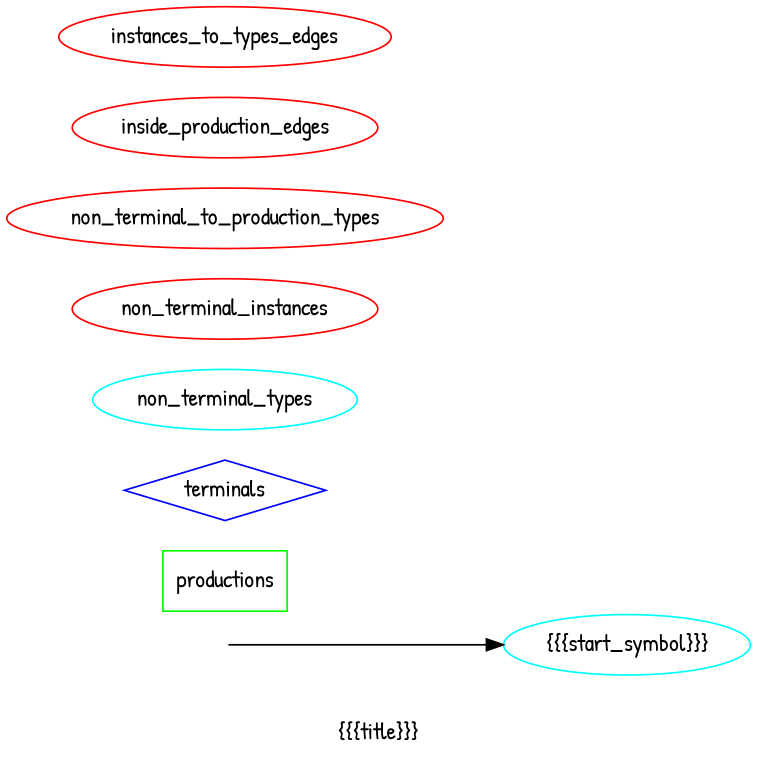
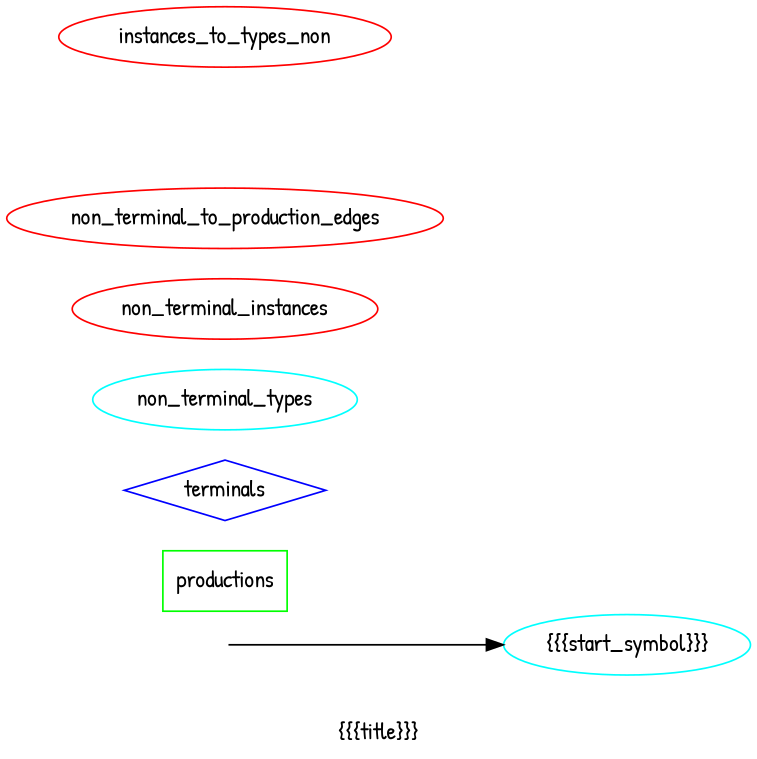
node "instances_to_types_edges": label "instances_to_types_edges" -> "instances_to_types_non"
node "inside_production_edges": removed
node "non_terminal_to_production_types": label "non_terminal_to_production_types" -> "non_terminal_to_production_edges"
